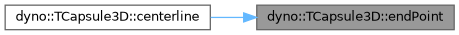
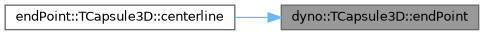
node "dyno::TCapsule3D::centerline": label "dyno::TCapsule3D::centerline" -> "endPoint::TCapsule3D::centerline"
